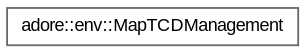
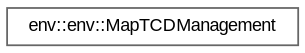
node "adore::env::MapTCDManagement": label "adore::env::MapTCDManagement" -> "env::env::MapTCDManagement"
